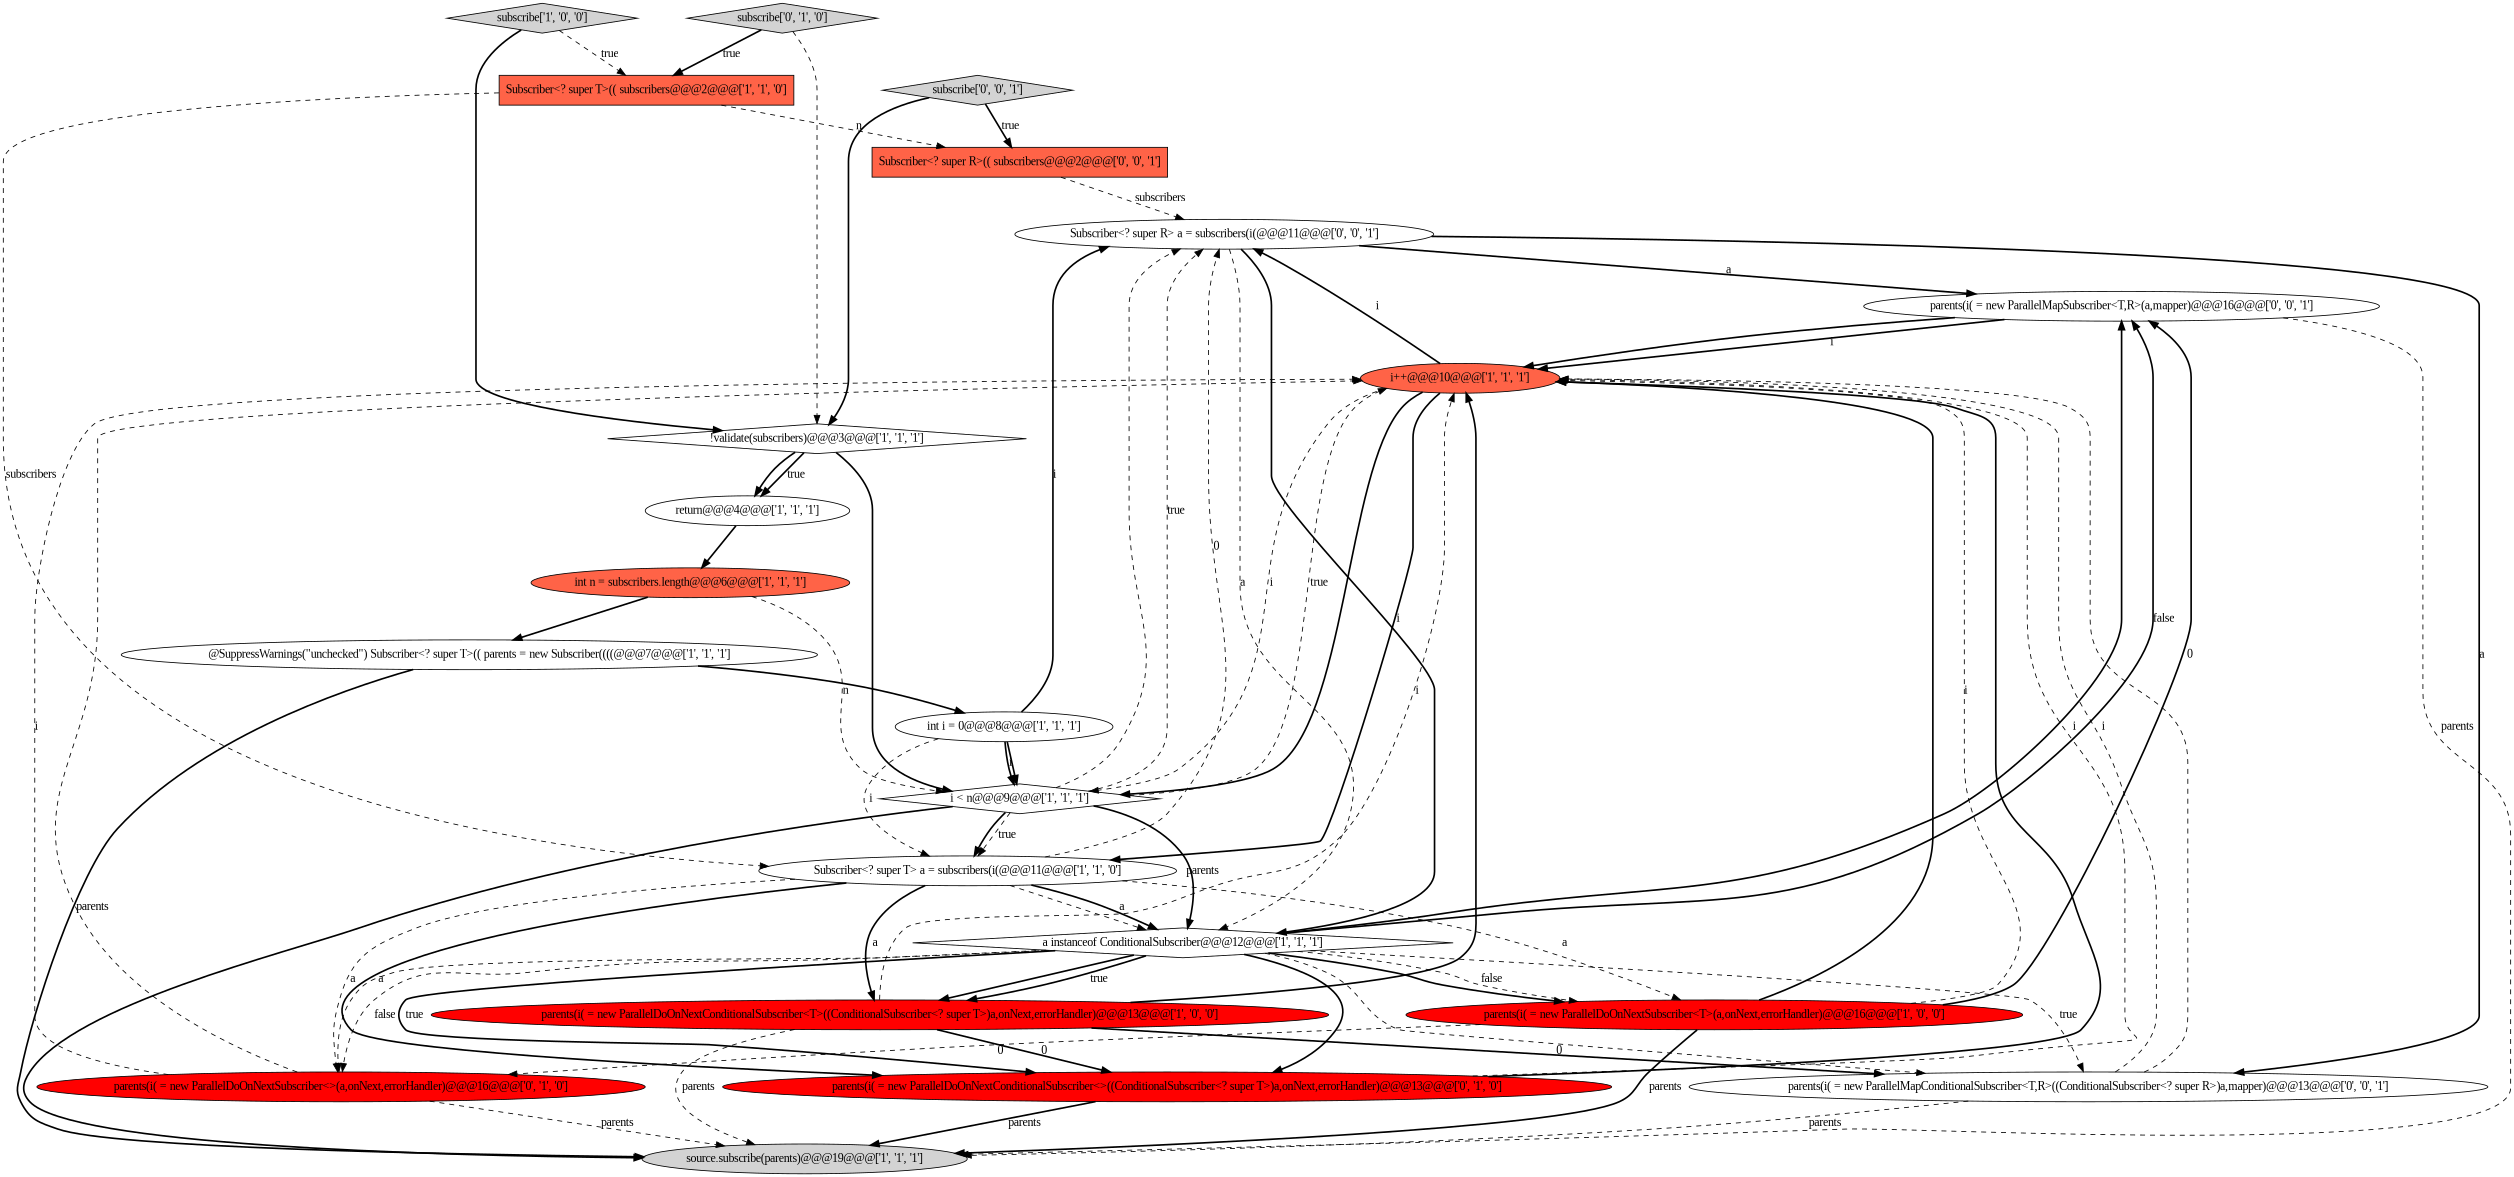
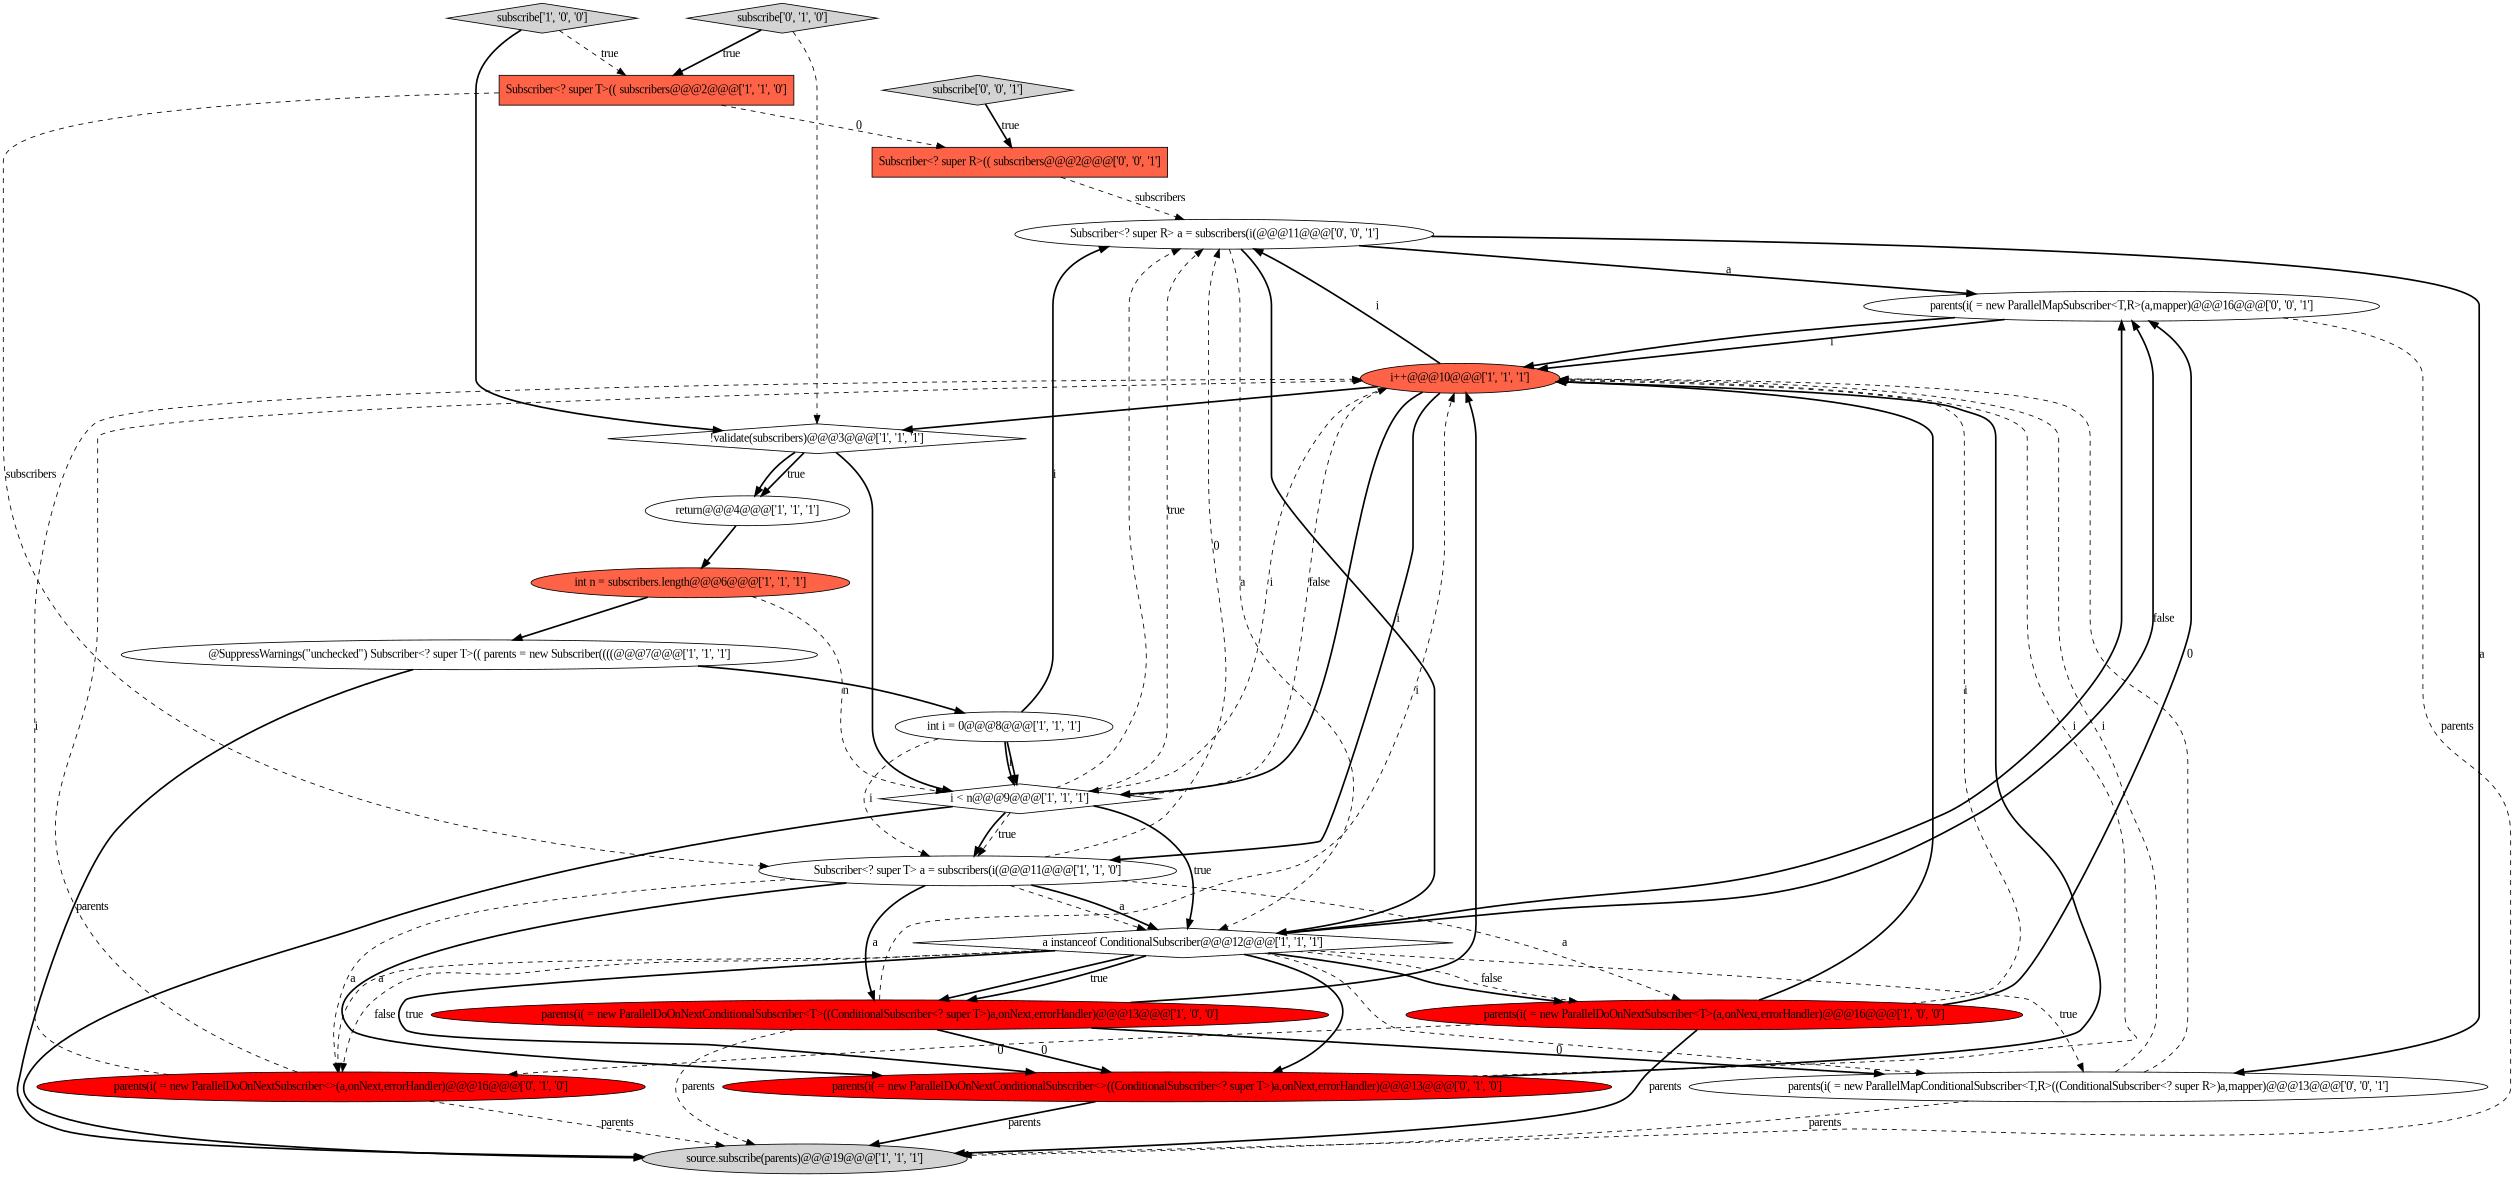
edge "Subscriber<? super T>(( subscribers@@@2@@@['1', '1', '0']" -> "Subscriber<? super R>(( subscribers@@@2@@@['0', '0', '1']": label "n" -> "0"
edge "subscribe['0', '0', '1']" -> "!validate(subscribers)@@@3@@@['1', '1', '1']": now "i++@@@10@@@['1', '1', '1']" -> "!validate(subscribers)@@@3@@@['1', '1', '1']"
edge "i < n@@@9@@@['1', '1', '1']" -> "i++@@@10@@@['1', '1', '1']": label "true" -> "false"
edge "i < n@@@9@@@['1', '1', '1']" -> "a instanceof ConditionalSubscriber@@@12@@@['1', '1', '1']": label "parents" -> "true"
